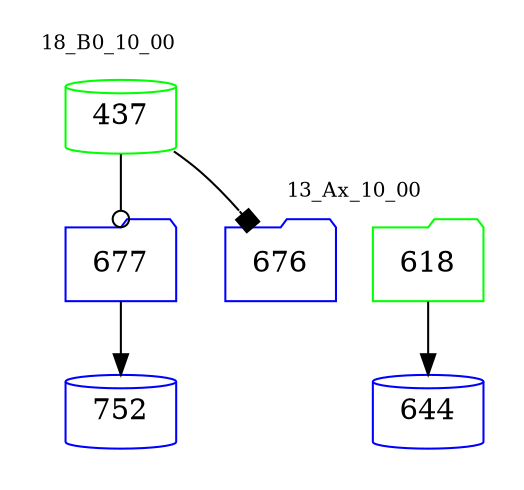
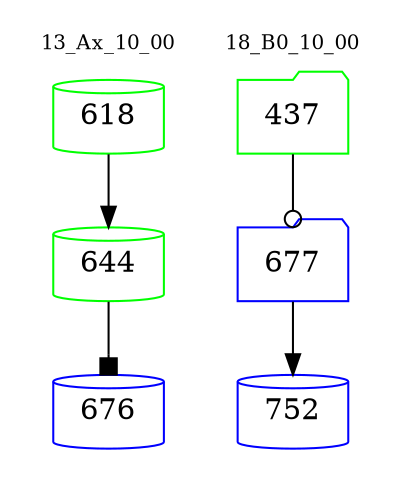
node "437": shape cylinder -> folder
edge "437" -> "676": now "644" -> "676"
node "676": shape folder -> cylinder
node "618": shape folder -> cylinder
node "644": color blue -> green
